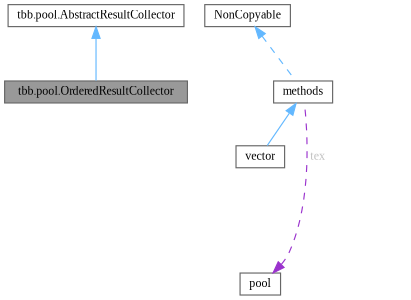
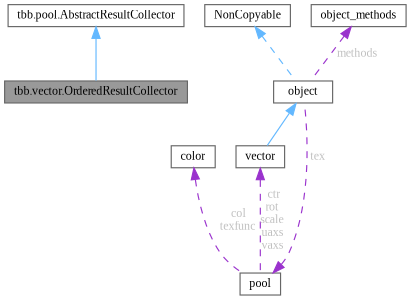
node "object_methods": added
node "tbb.pool.OrderedResultCollector": label "tbb.pool.OrderedResultCollector" -> "tbb.vector.OrderedResultCollector"
node "methods": label "methods" -> "object"
node "color": added
edge "pool" -> "vector": added, label "ctr rot scale uaxs vaxs"
